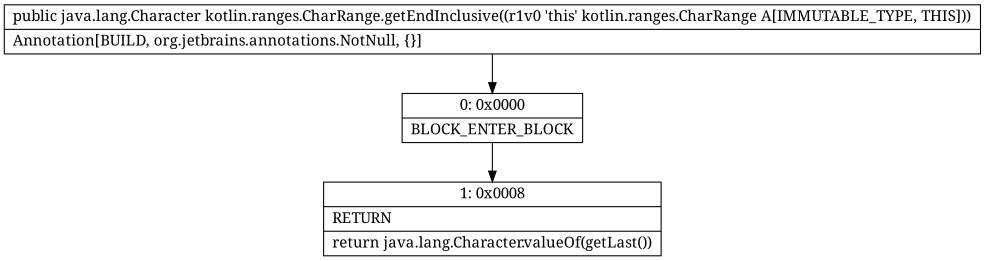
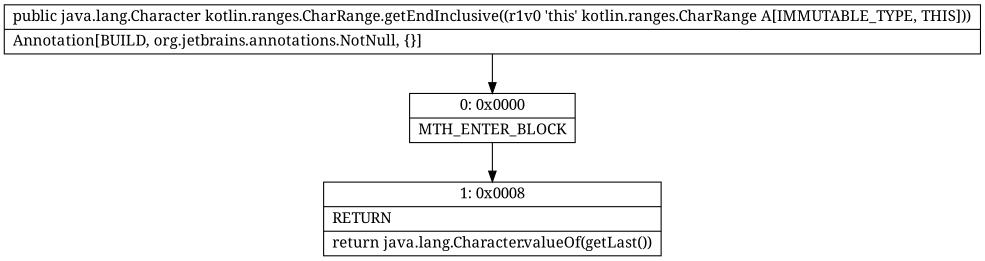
node "0: 0x0000": text "BLOCK_ENTER_BLOCK" -> "MTH_ENTER_BLOCK"
